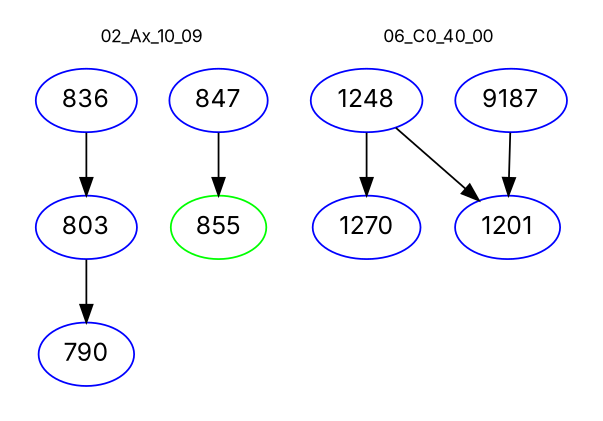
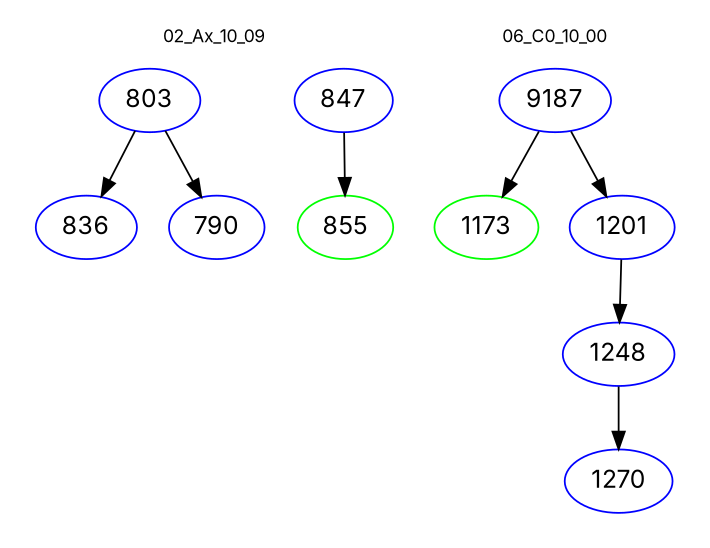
cluster "06_C0_40_00": label "06_C0_40_00" -> "06_C0_10_00"
edge "836" -> "803": reversed
edge "1248" -> "1201": reversed
node "1173": added
